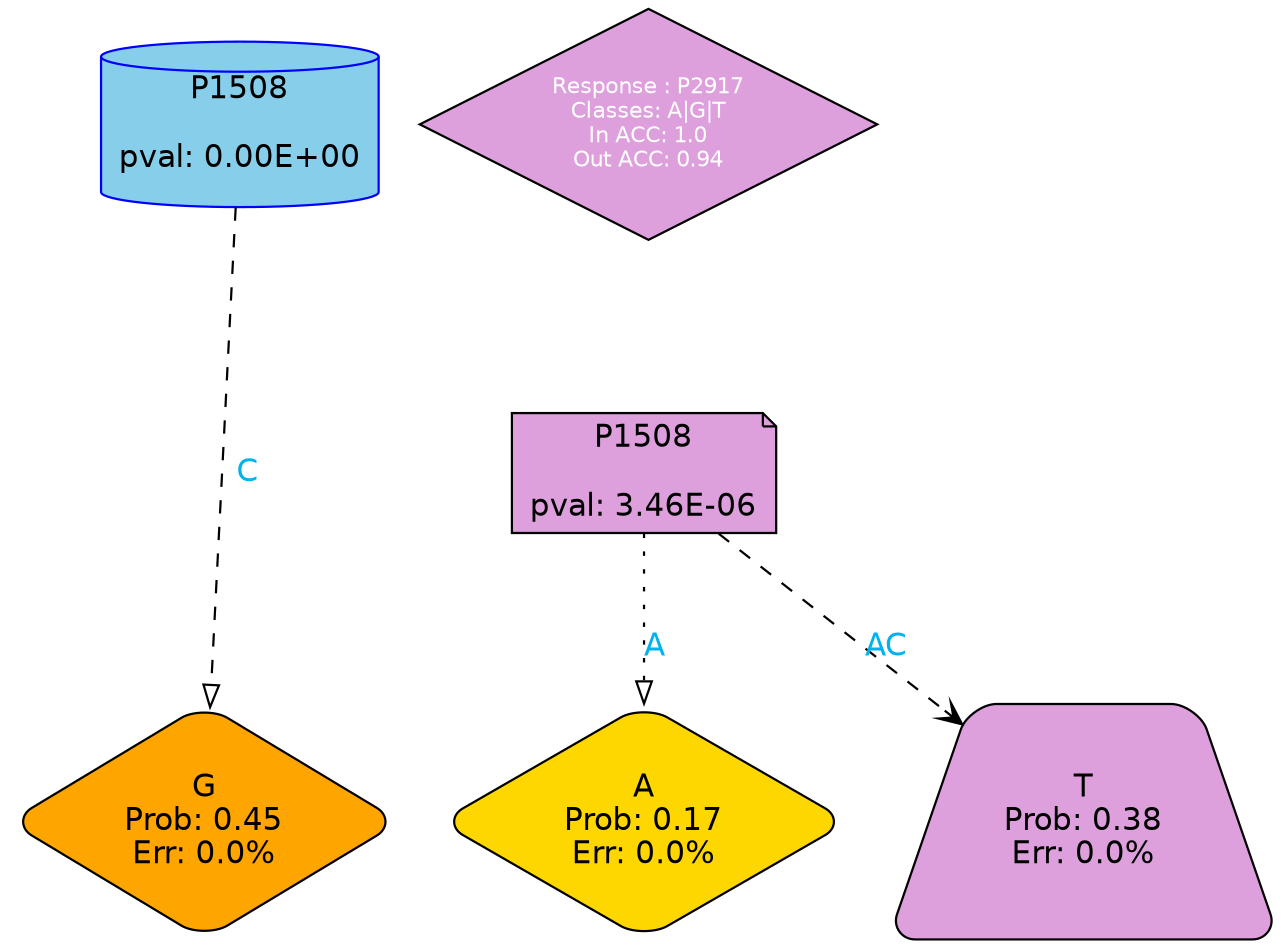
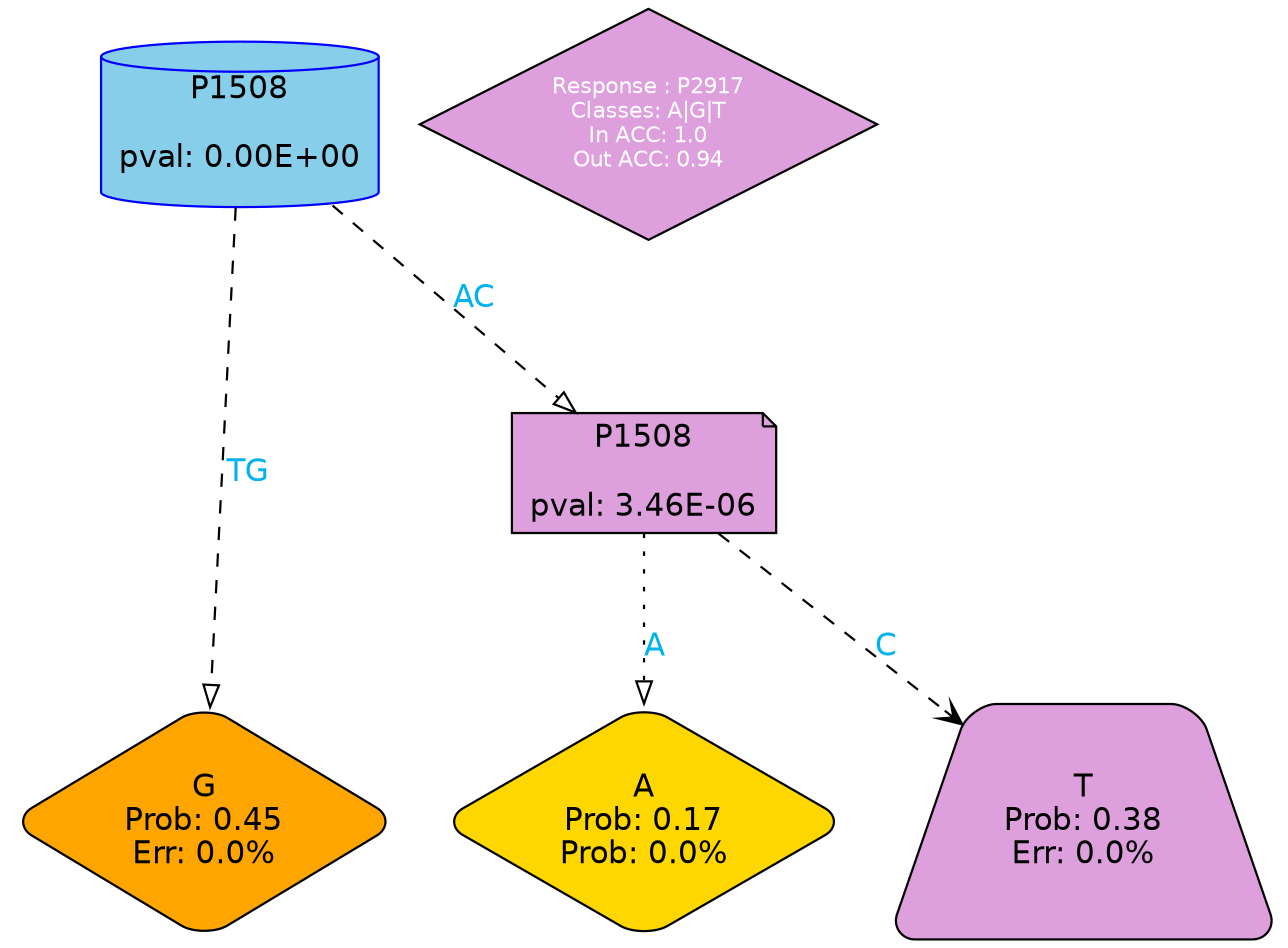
edge "P1508 pval: 0.00E+00" -> "P1508 pval: 3.46E-06": added, label "AC"
edge "P1508 pval: 0.00E+00" -> "G Prob: 0.45 Err: 0.0%": label "C" -> "TG"
edge "P1508 pval: 3.46E-06" -> "T Prob: 0.38 Err: 0.0%": label "AC" -> "C"
node "A Prob: 0.17 Err: 0.0%": label "A Prob: 0.17 Err: 0.0%" -> "A Prob: 0.17 Prob: 0.0%"
